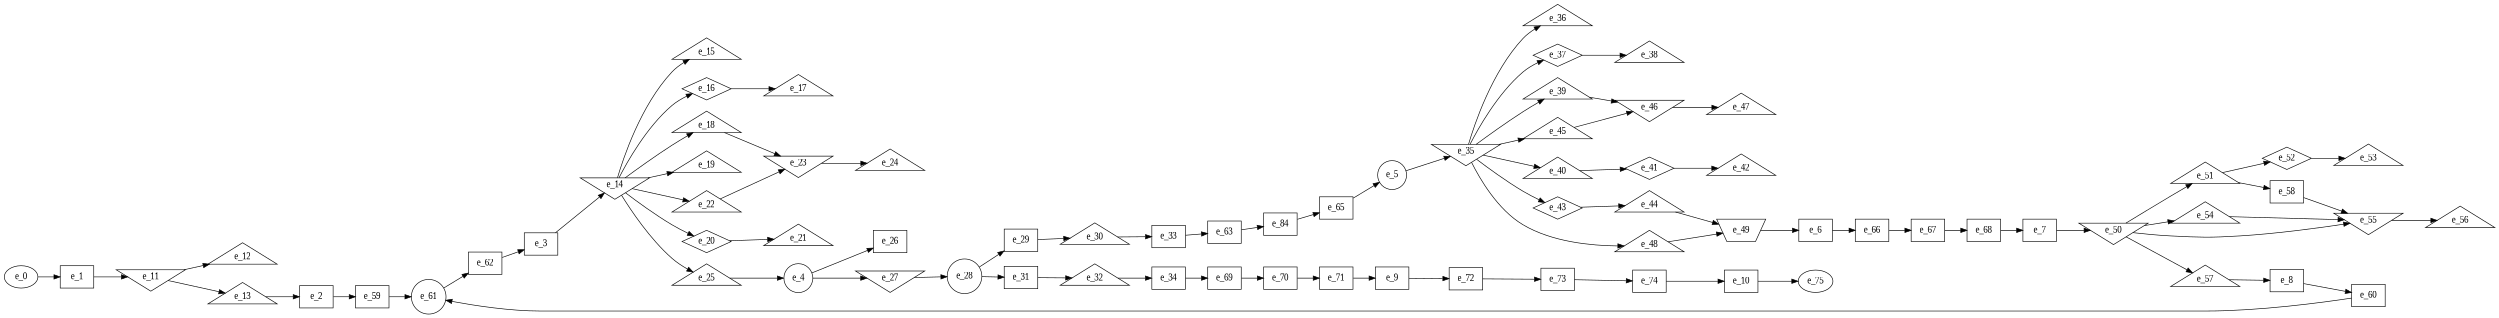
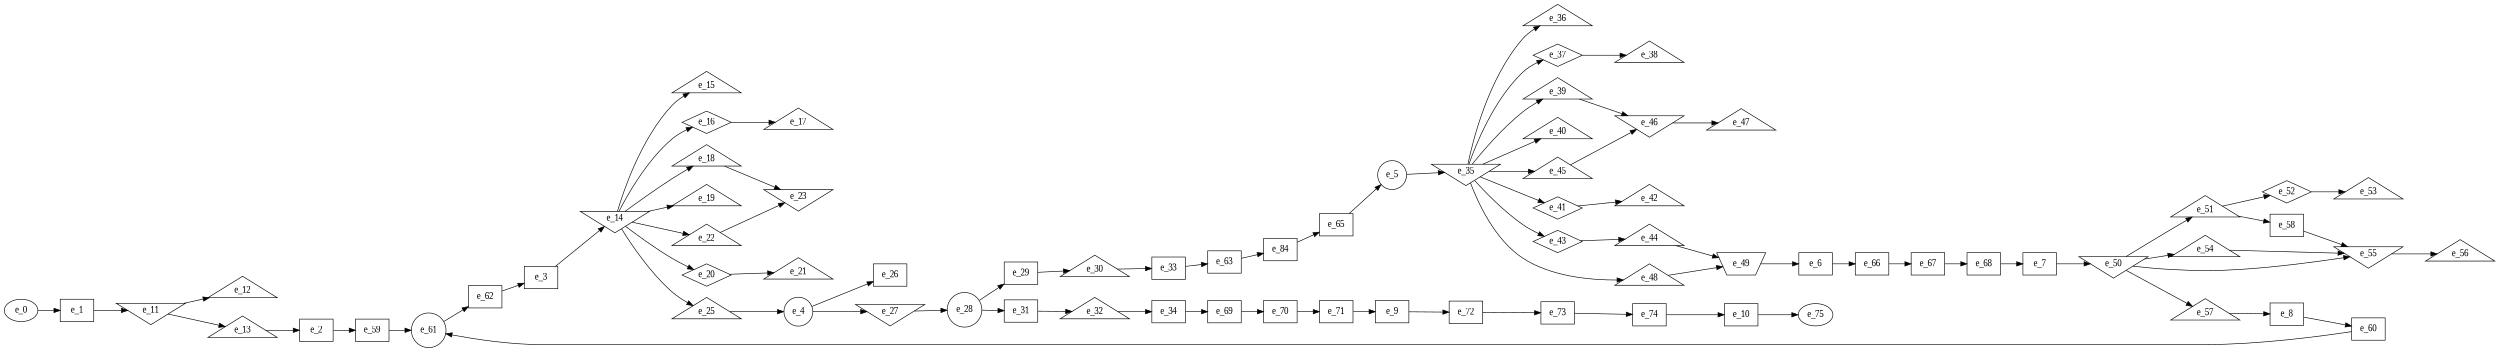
node "e_24": removed
edge "e_40" -> "e_41": now "e_35" -> "e_41"
